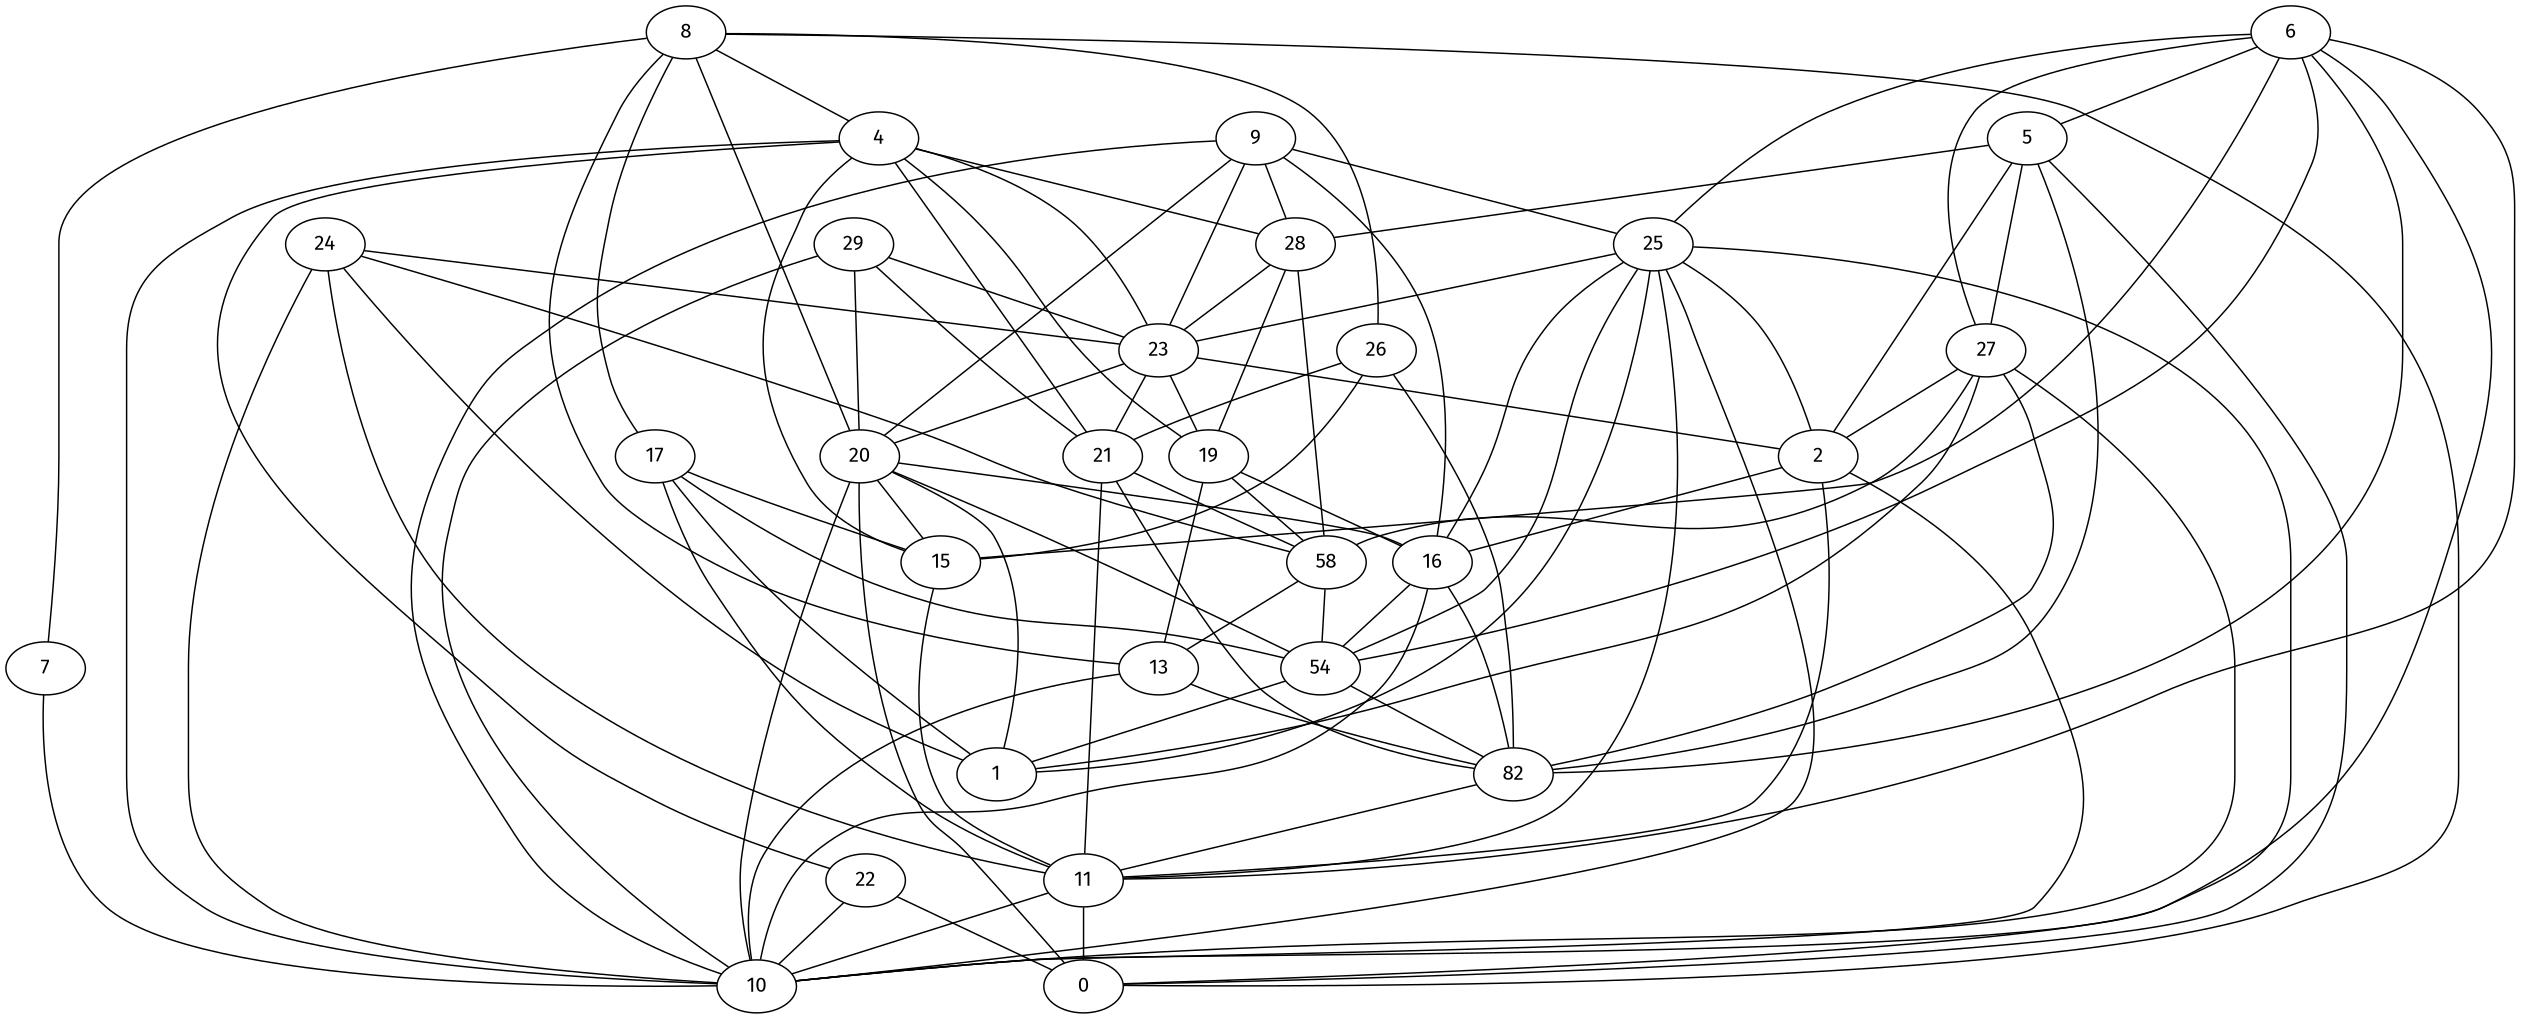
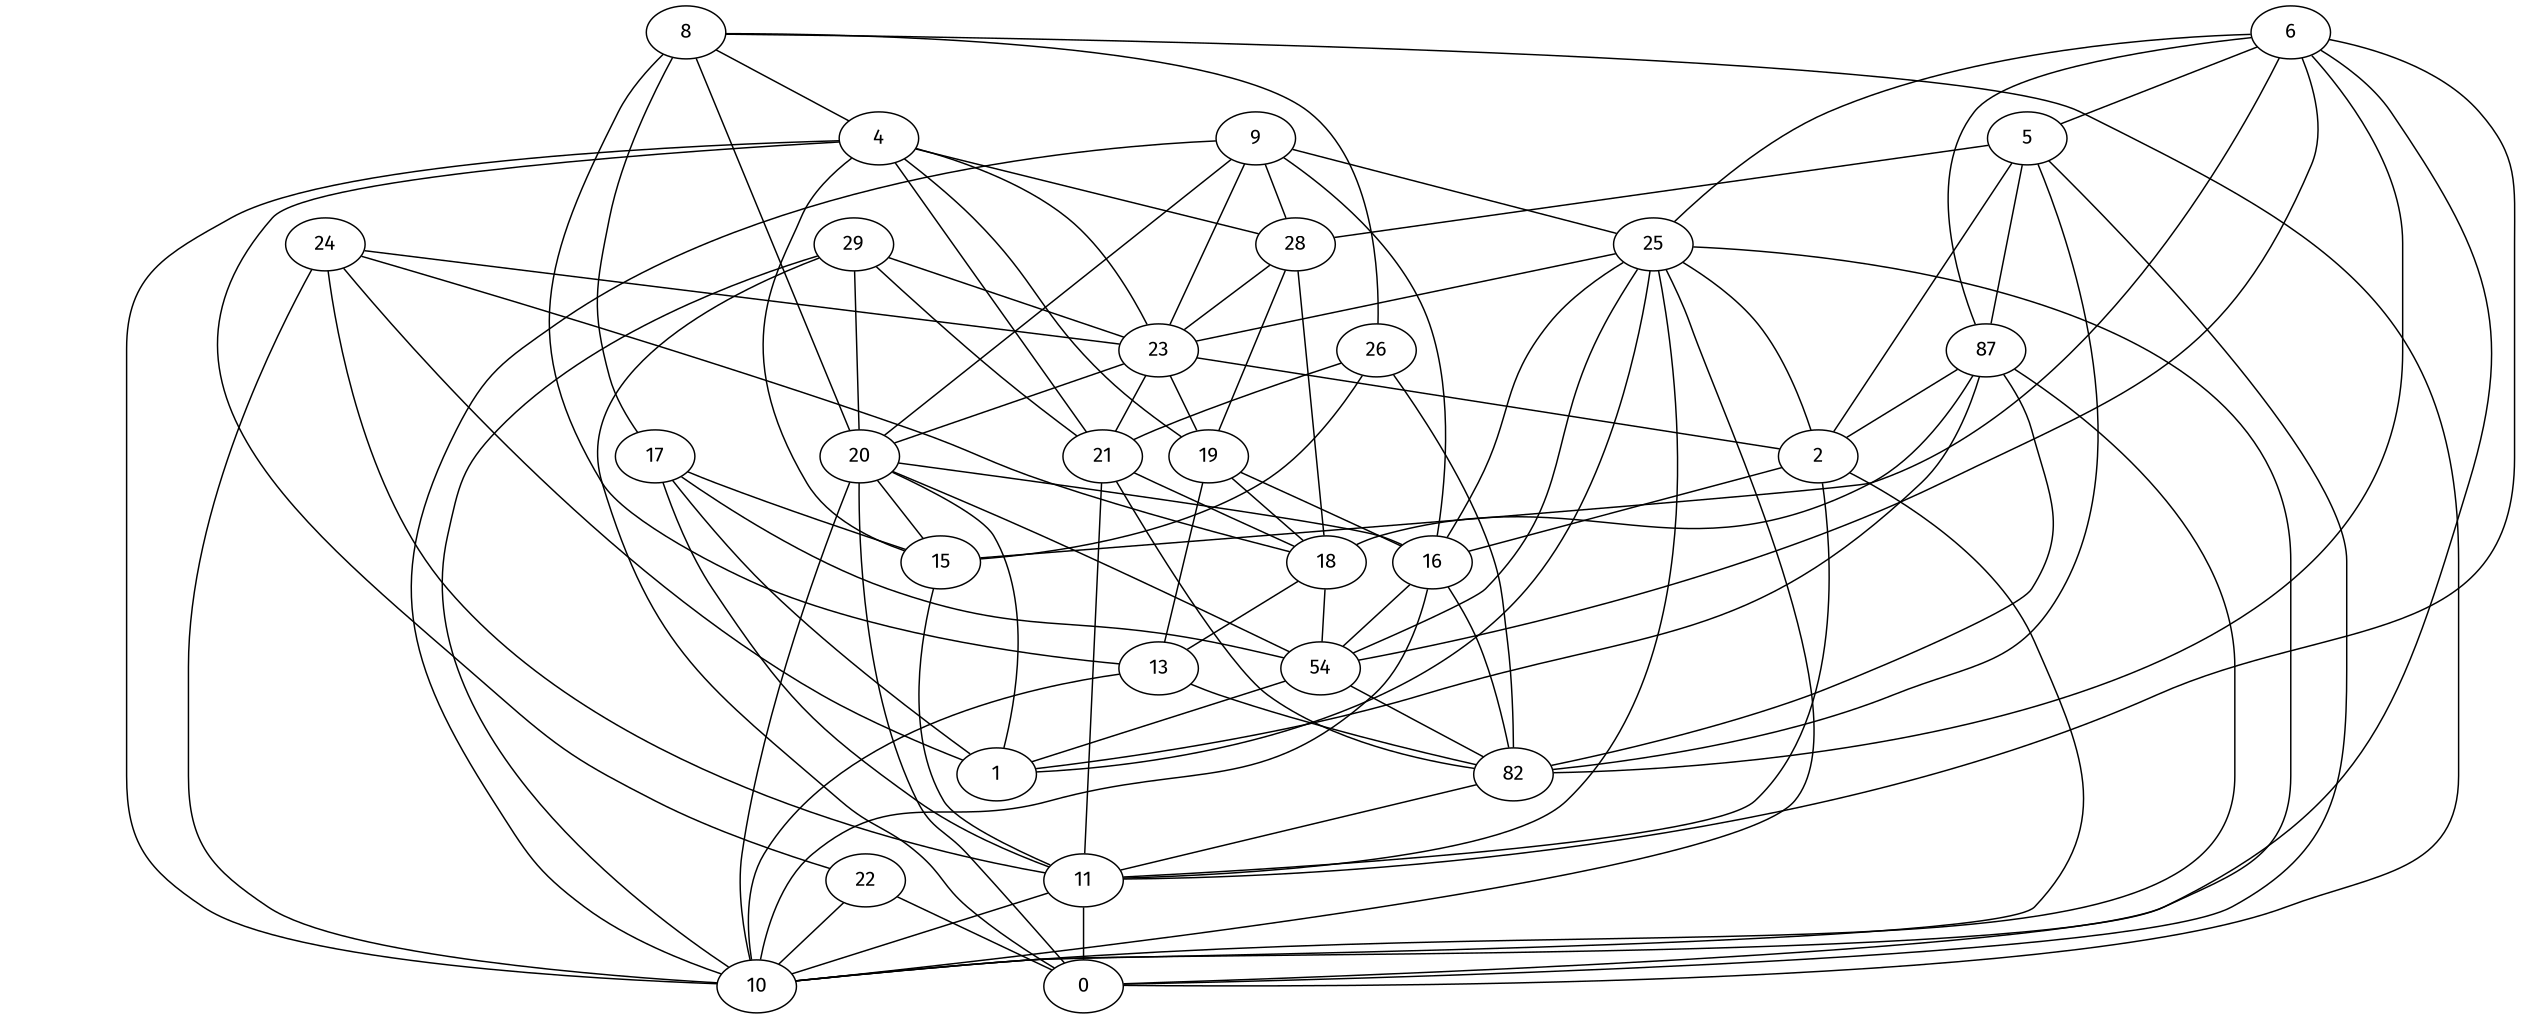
node "27": label "27" -> "87"
node "58": label "58" -> "18"
edge "29" -- "0": added
node "7": removed
